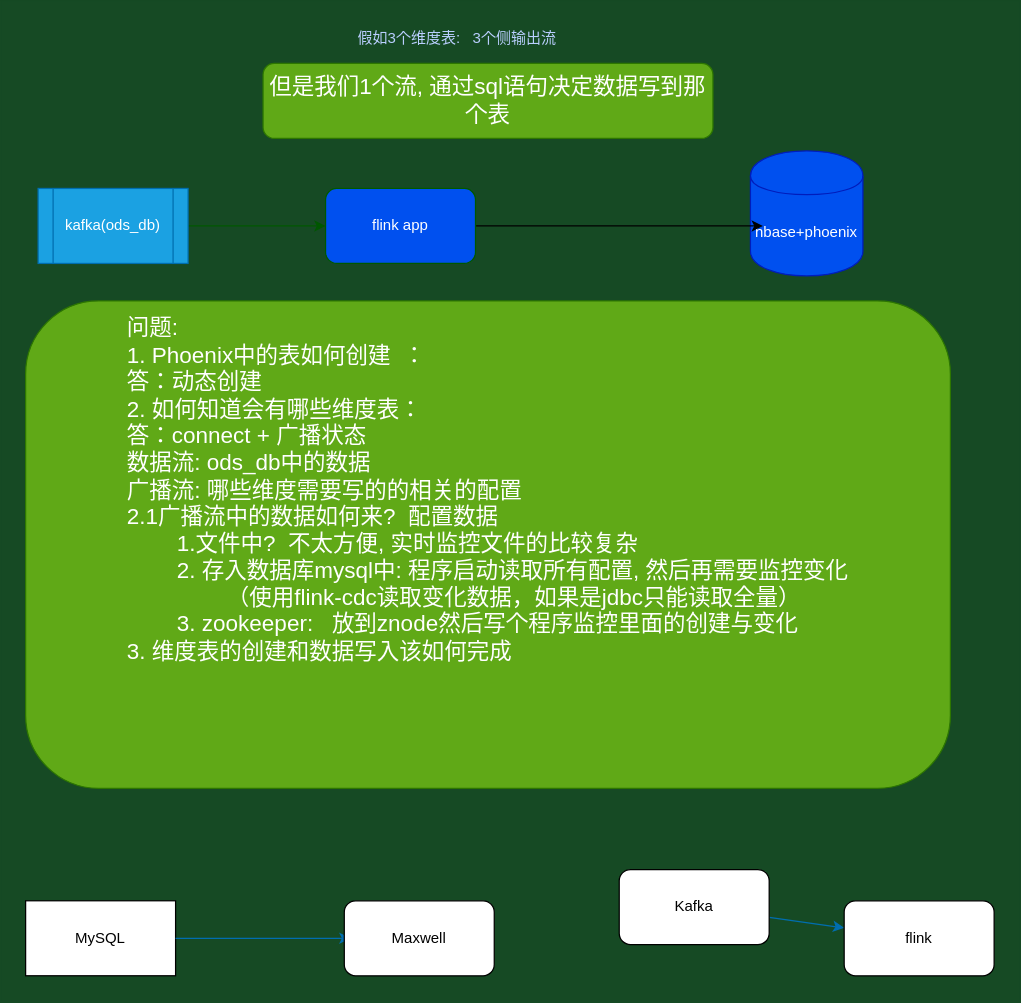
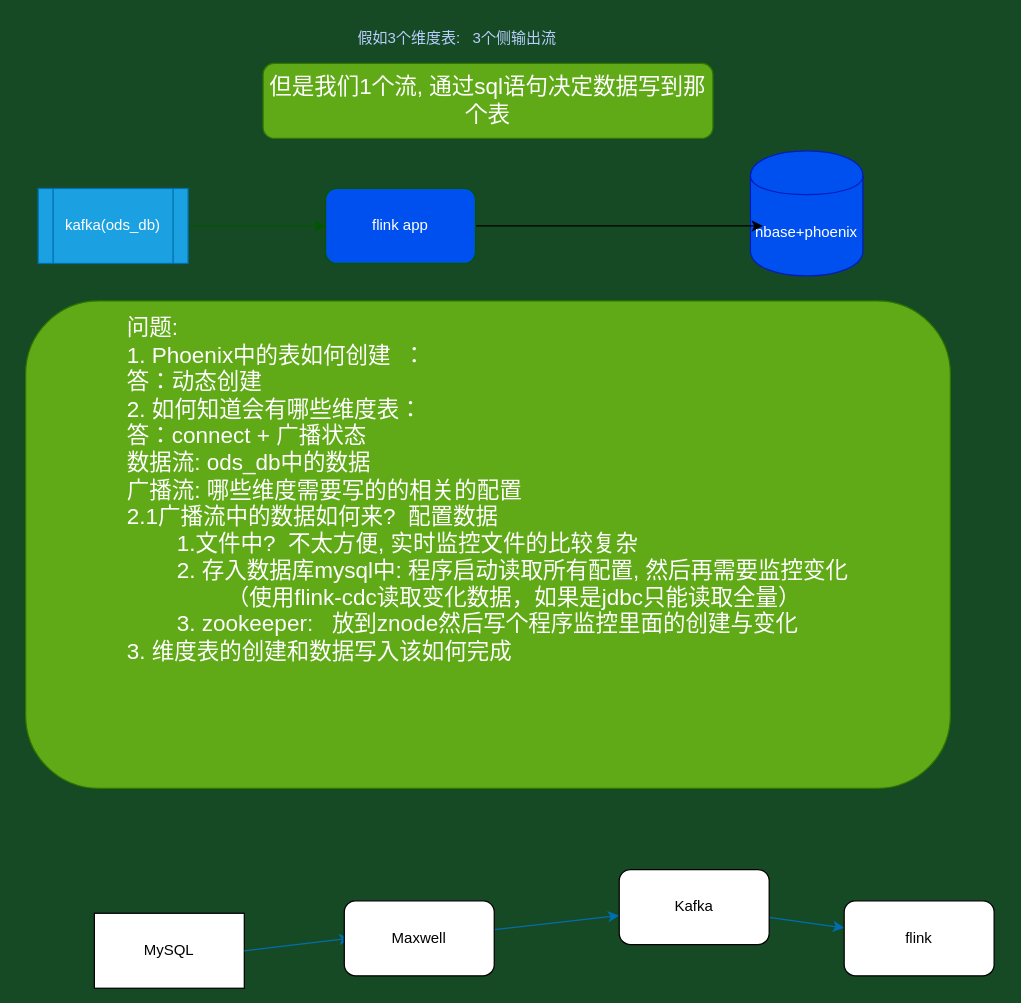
edge "Maxwell" -> "Kafka": added
node "MySQL": moved (101, 938) -> (169, 951)
